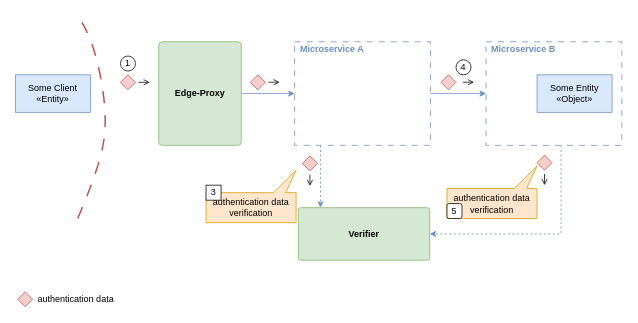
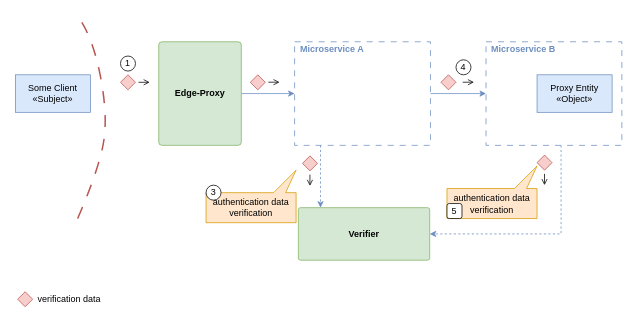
node "Some Client «Entity»": label "Some Client «Entity»" -> "Some Client «Subject»"
node "Some Entity «Object»": label "Some Entity «Object»" -> "Proxy Entity «Object»"
node "3": shape rectangle -> ellipse
node "authentication data": label "authentication data" -> "verification data"
